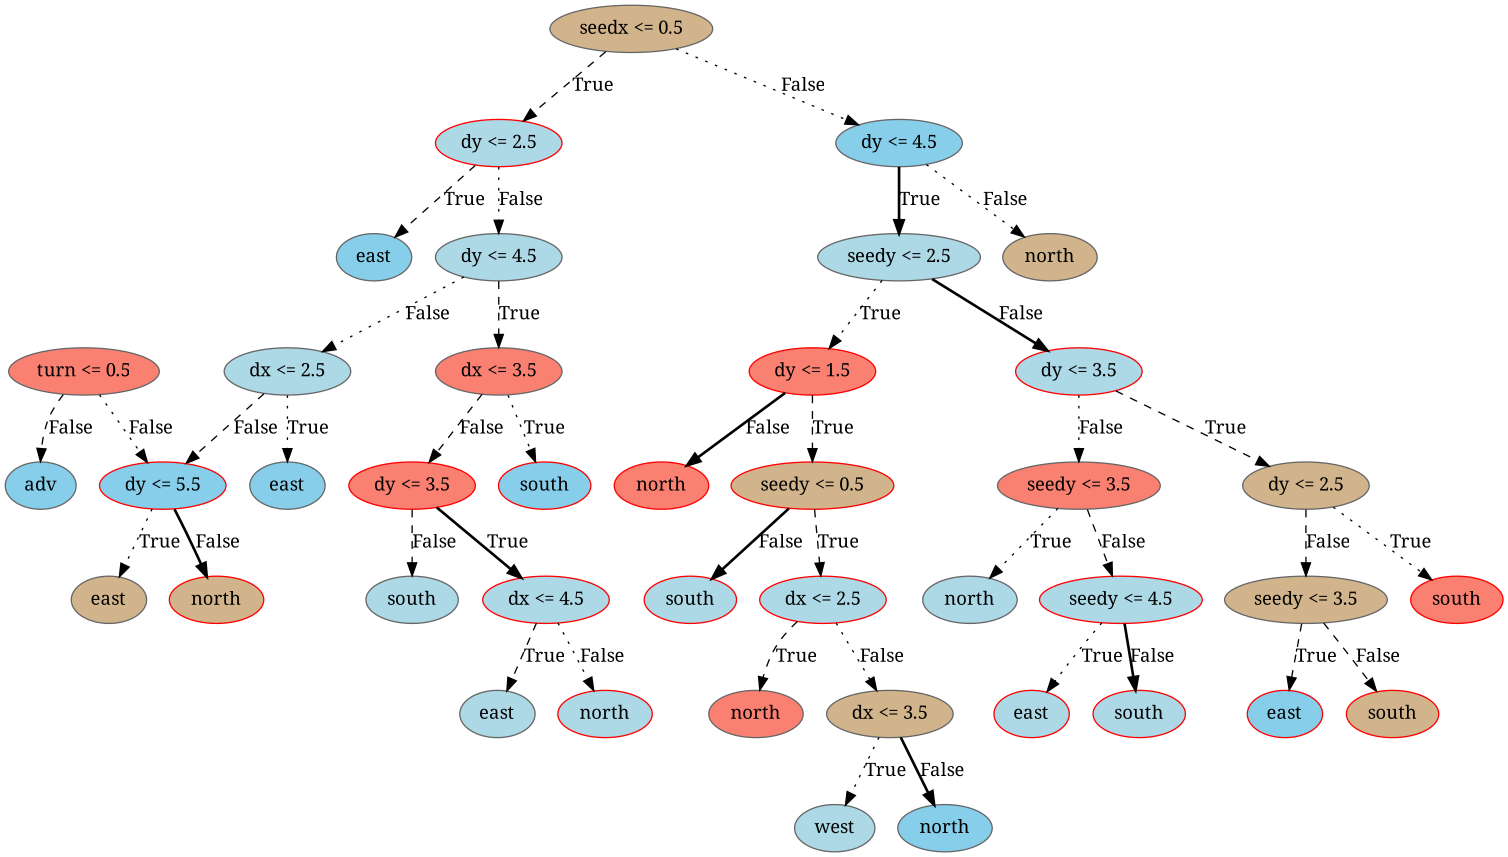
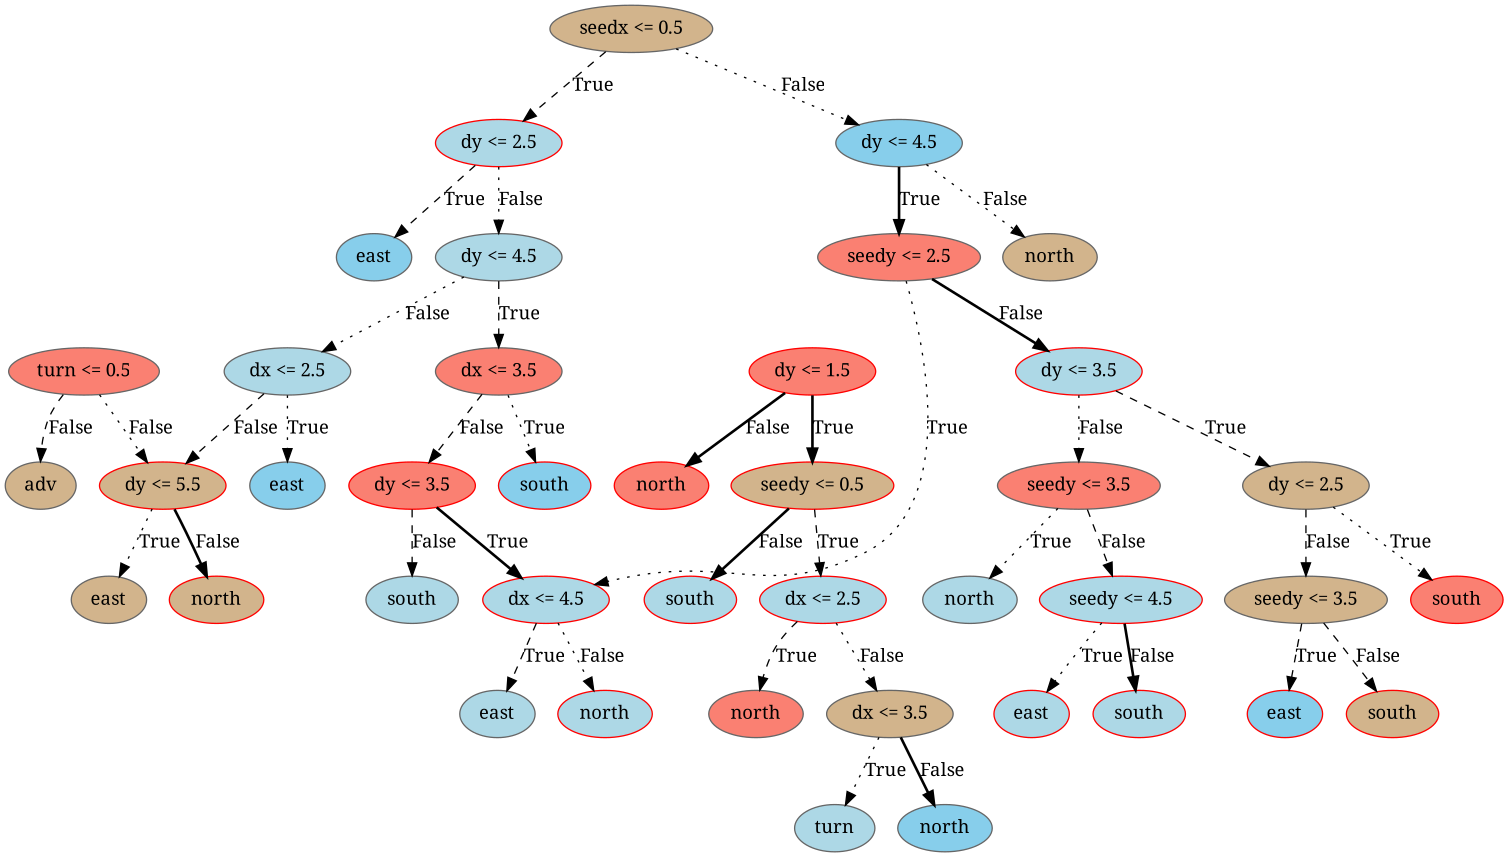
node "seedy <= 2.5": fillcolor lightblue -> salmon
edge "seedy <= 2.5" -> "dy <= 1.5": now "seedy <= 2.5" -> "dx <= 4.5"
edge "dy <= 1.5" -> "seedy <= 0.5": style dashed -> bold
node "adv": fillcolor skyblue -> tan
node "dy <= 5.5": fillcolor skyblue -> tan
node "west": label "west" -> "turn"
